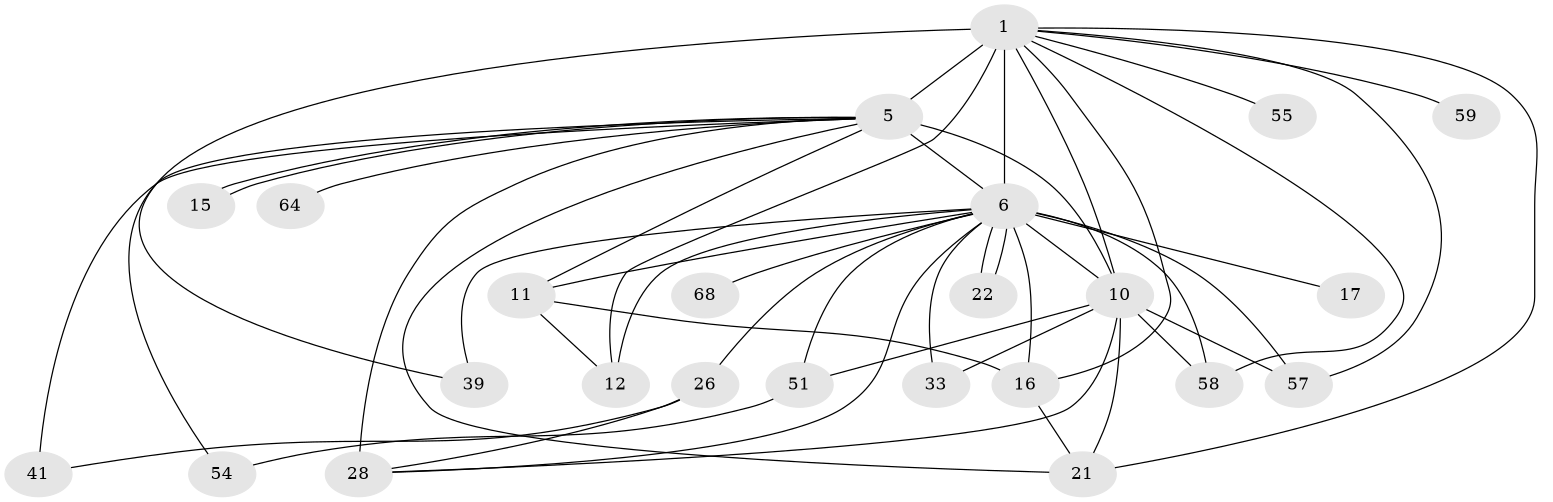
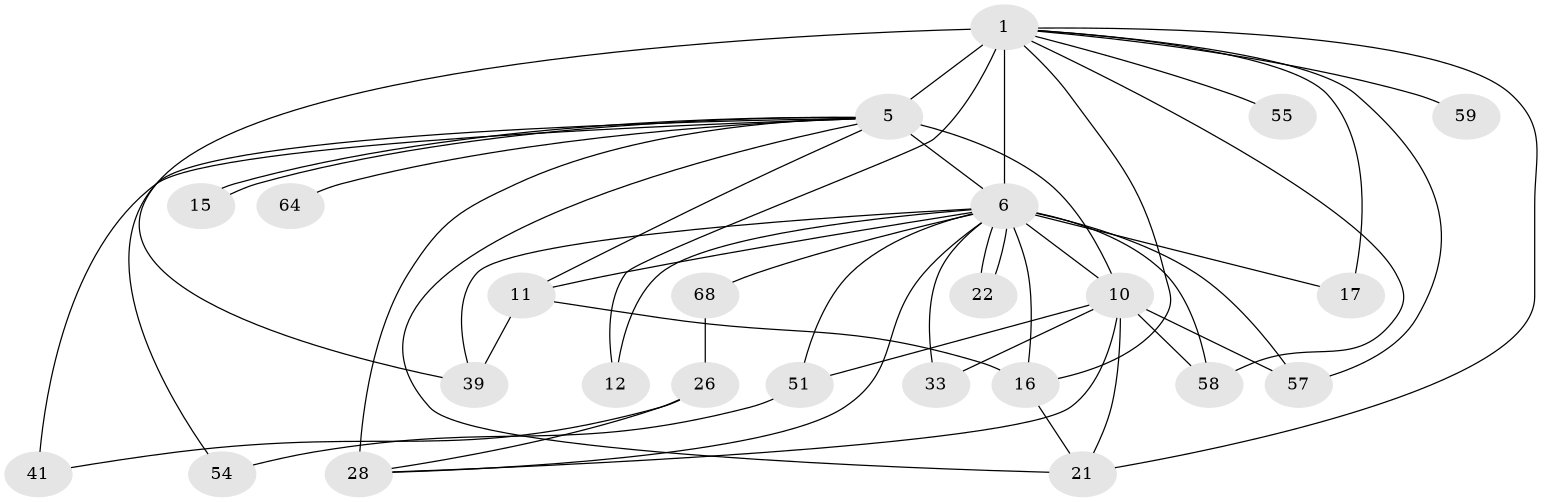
edge "1" -- "10": now "1" -- "17"
edge "6" -- "26": now "68" -- "26"
edge "11" -- "12": now "11" -- "39"
